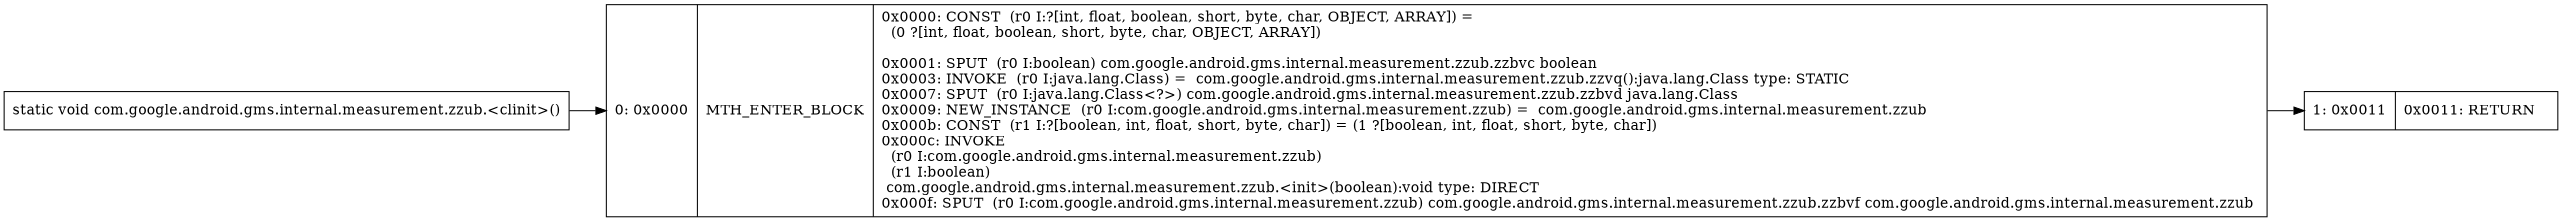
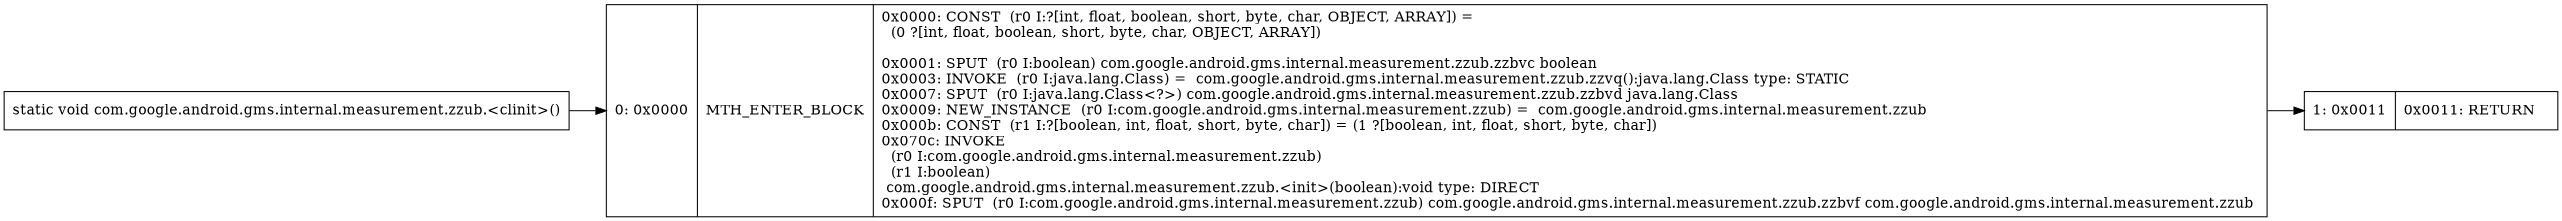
node "0: 0x0000": text "0x000c: INVOKE" -> "0x070c: INVOKE"
